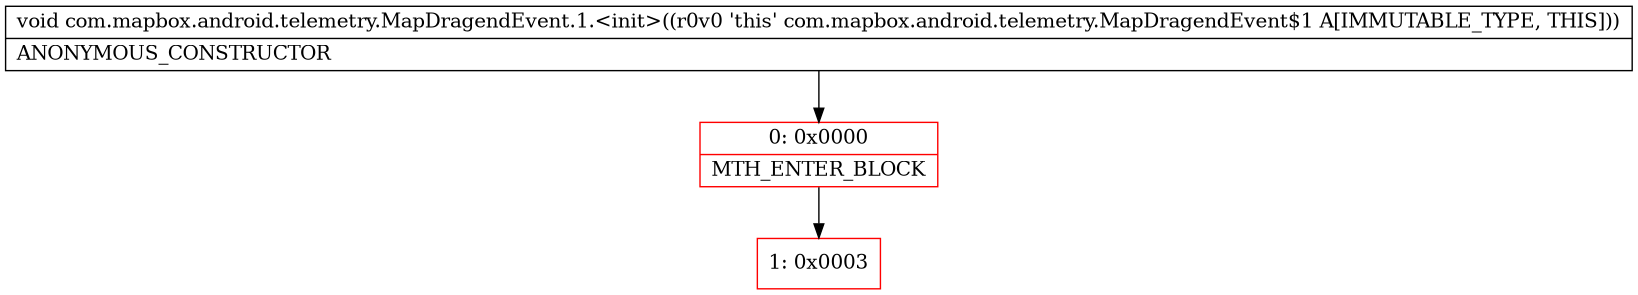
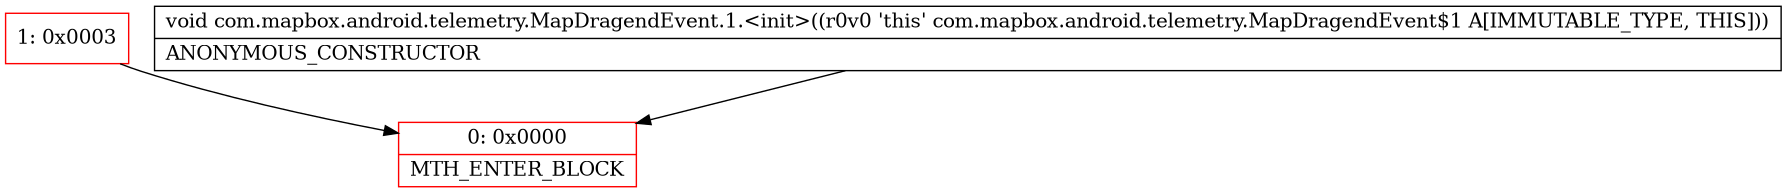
edge "0: 0x0000" -> "1: 0x0003": reversed
